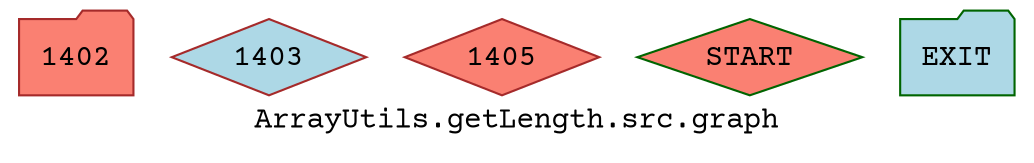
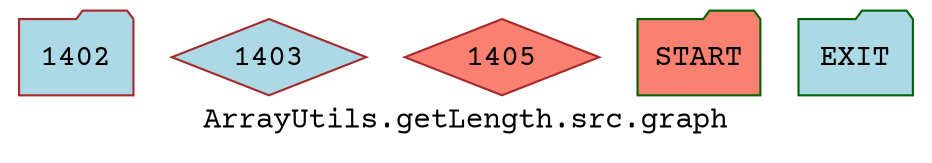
node "1402": fillcolor salmon -> lightblue
node "START": shape diamond -> folder
